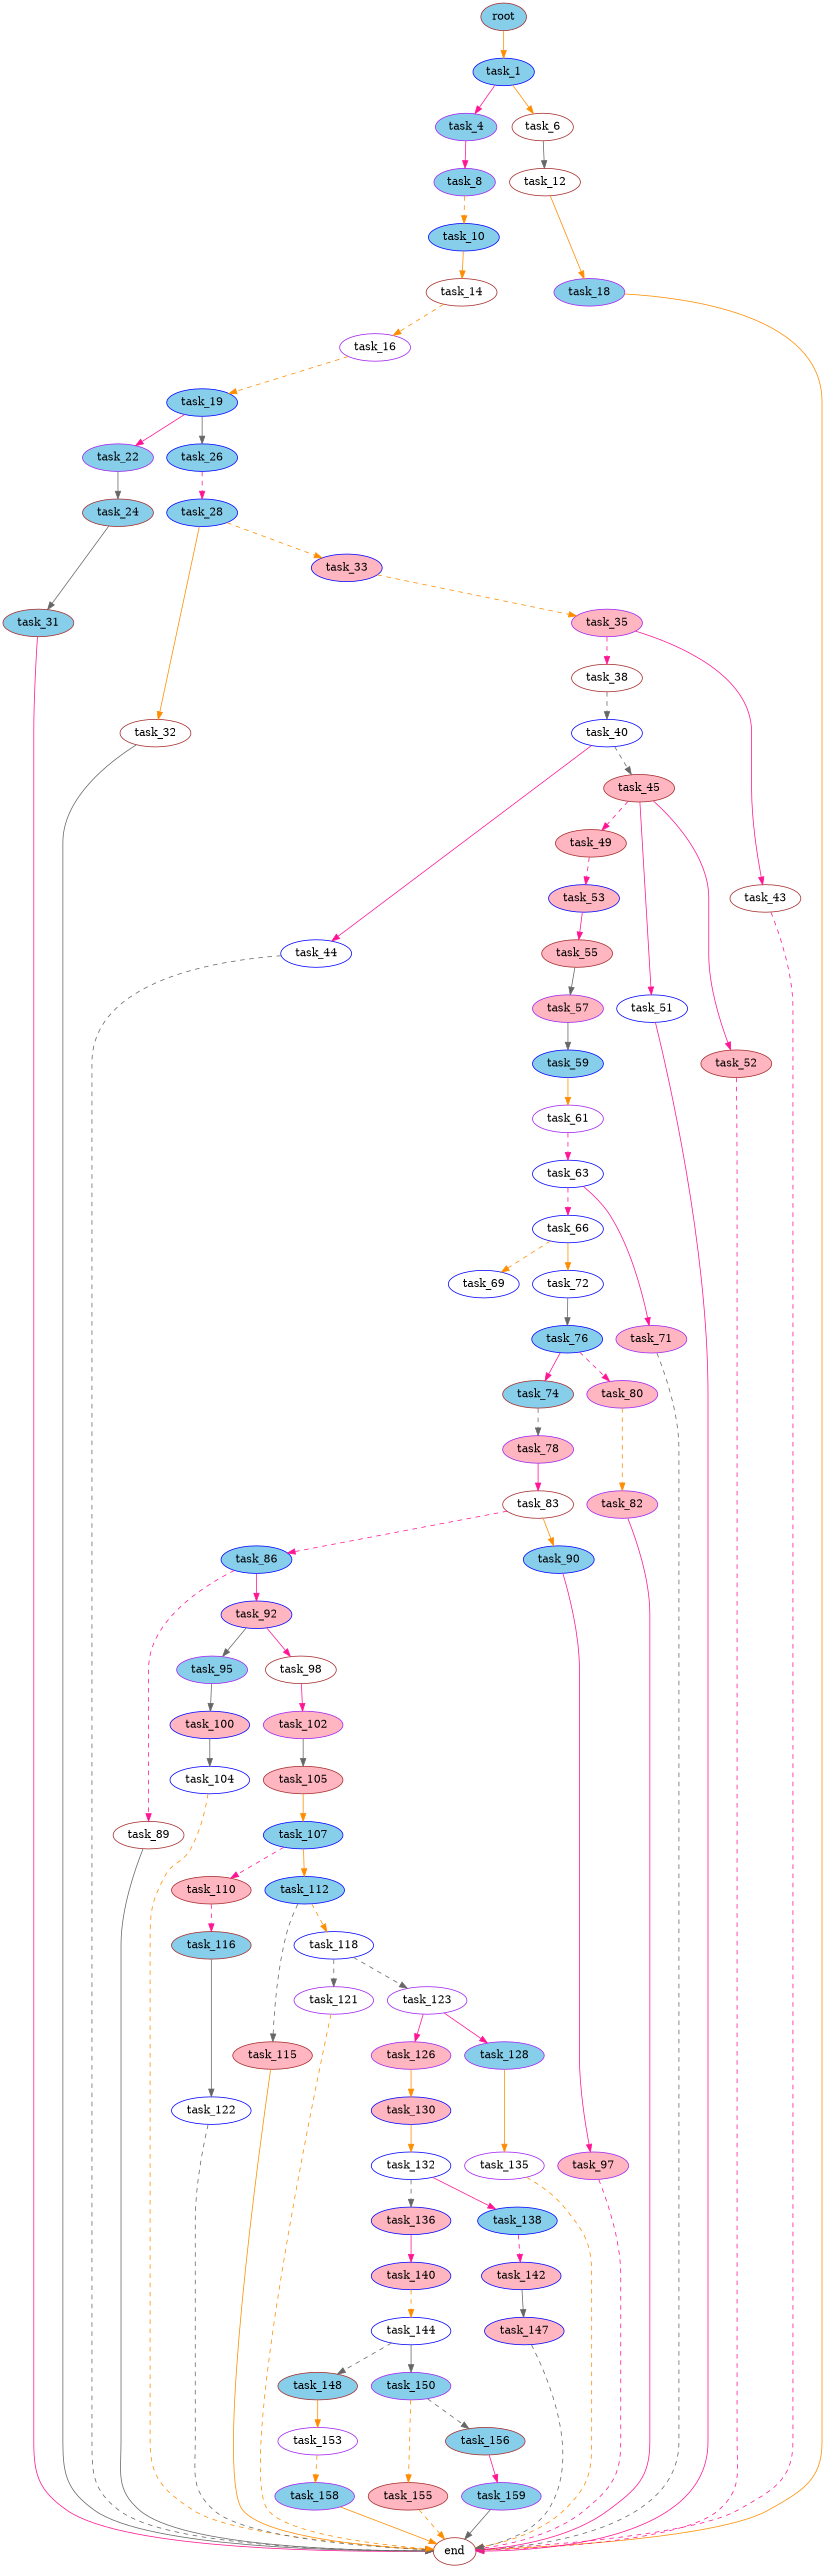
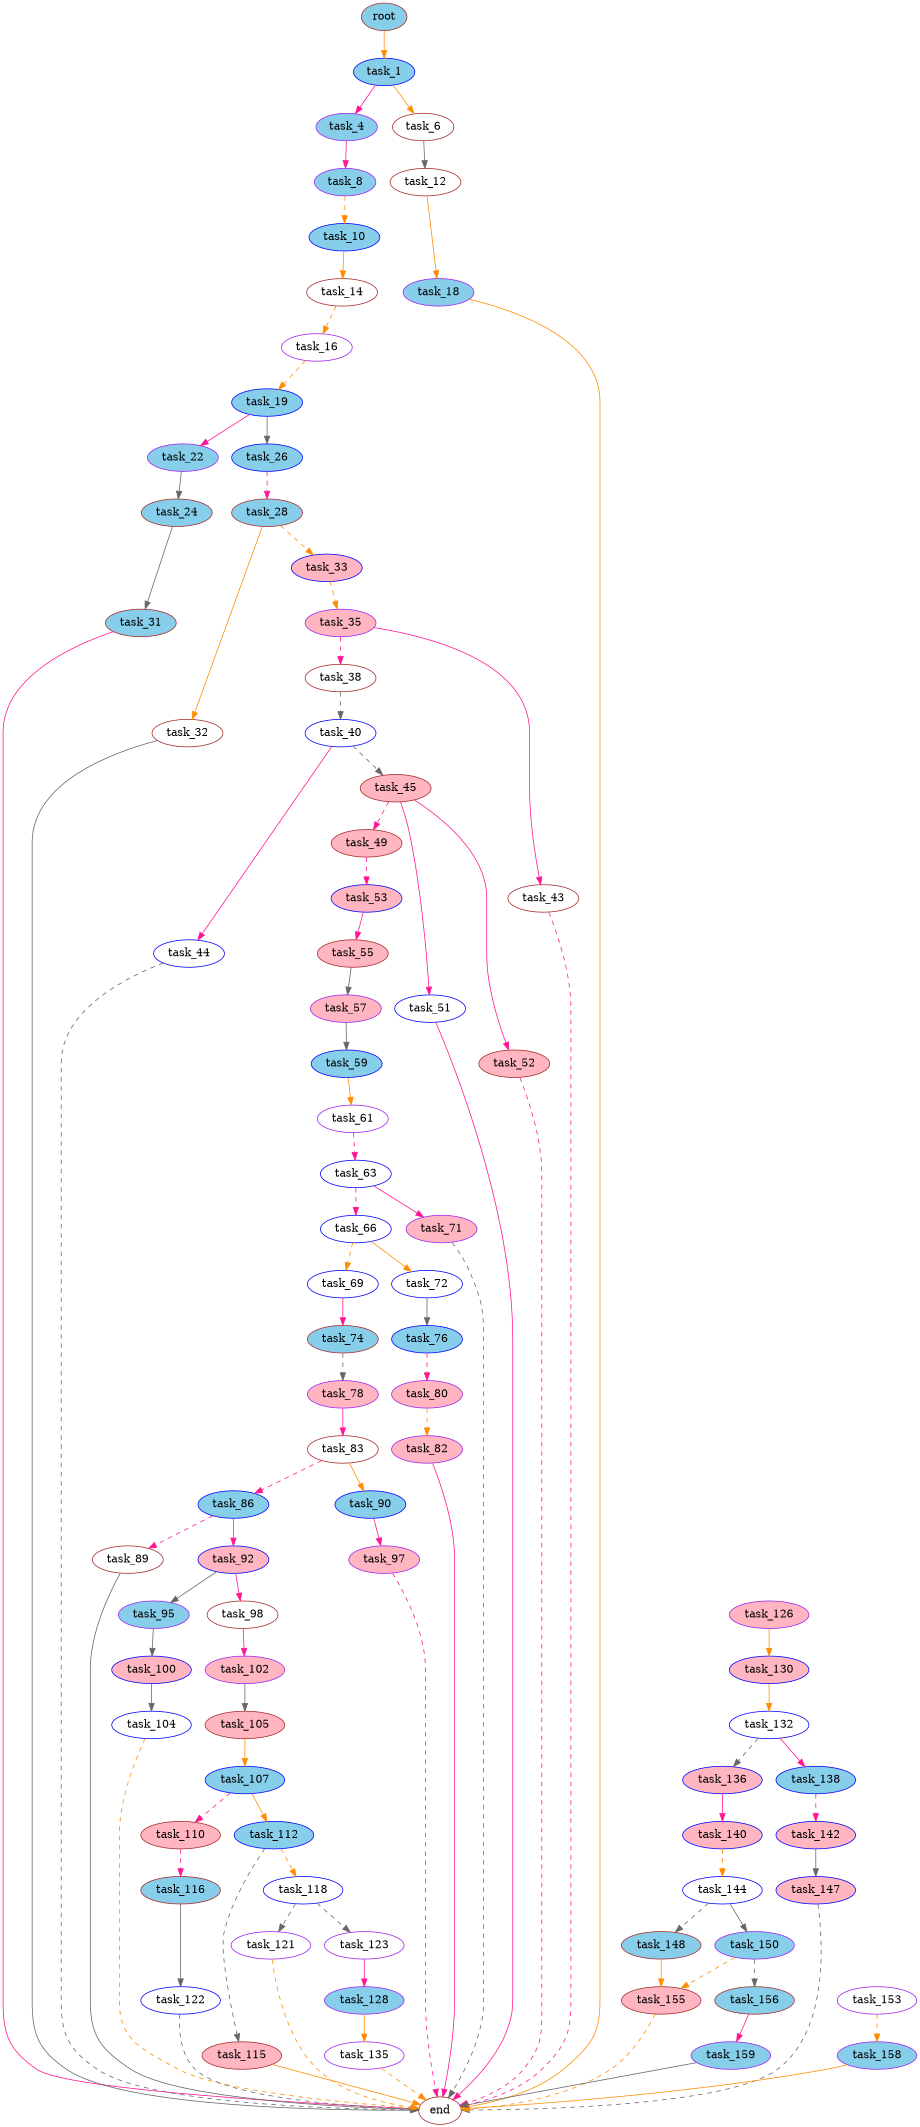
node "task_28": color blue -> brown
edge "task_76" -> "task_74": now "task_69" -> "task_74"
edge "task_123" -> "task_126": removed
edge "task_148" -> "task_153": now "task_148" -> "task_155"
